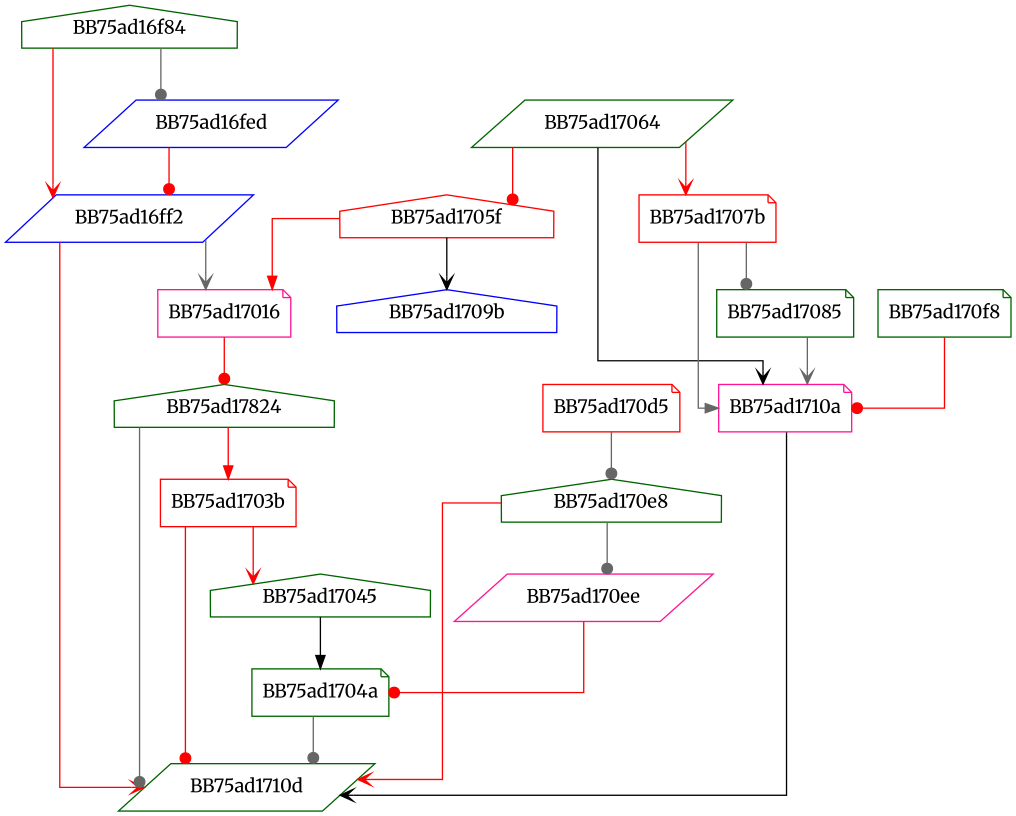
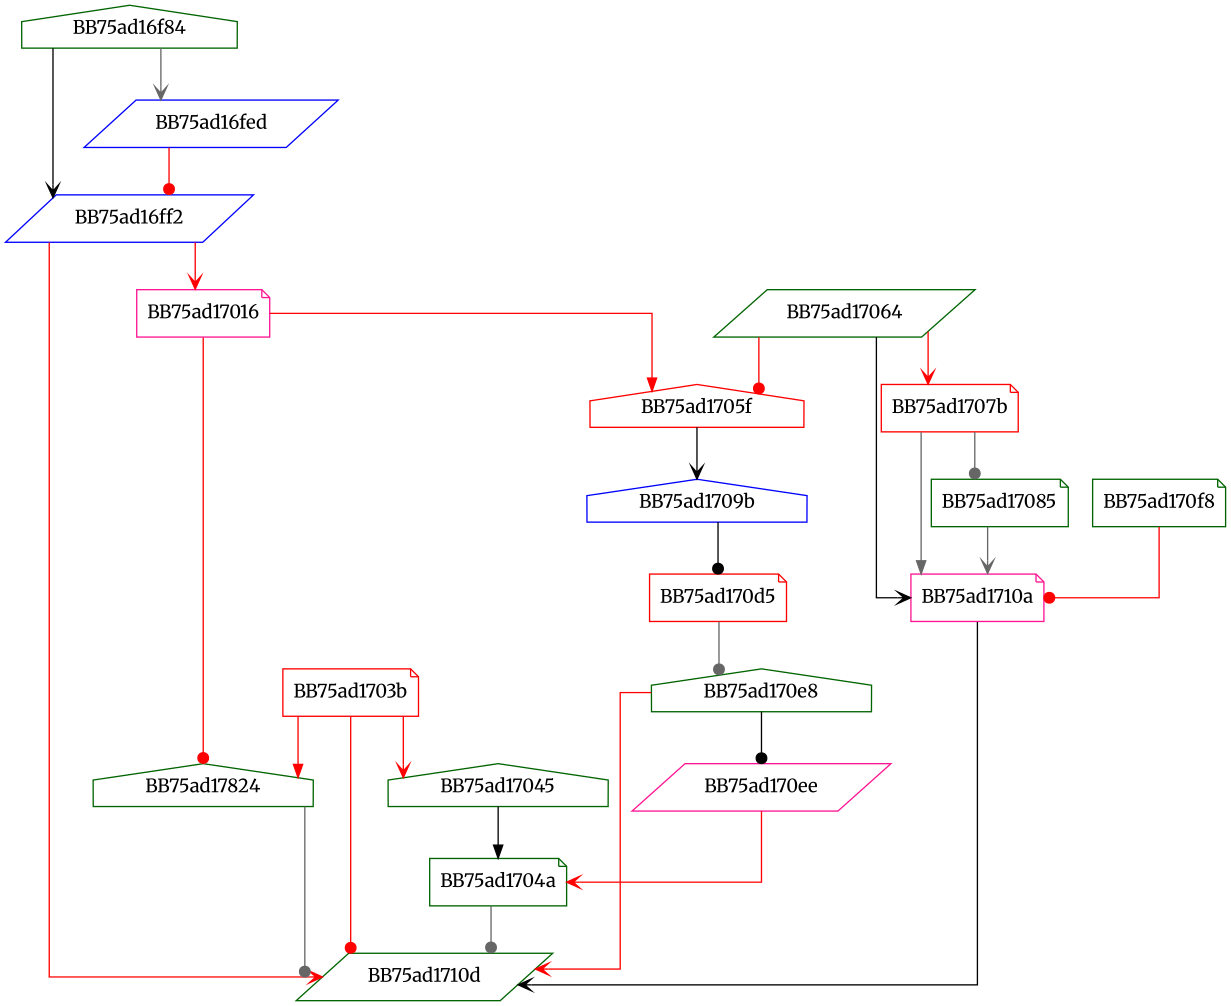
edge "BB75ad16f84" -> "BB75ad16fed": arrowhead dot -> vee
edge "BB75ad16f84" -> "BB75ad16ff2": color red -> black
edge "BB75ad1705f" -> "BB75ad17016": reversed
edge "BB75ad16ff2" -> "BB75ad17016": color gray40 -> red
edge "BB75ad17824" -> "BB75ad1703b": reversed
edge "BB75ad170e8" -> "BB75ad170ee": color gray40 -> black
edge "BB75ad1709b" -> "BB75ad170d5": added
edge "BB75ad170ee" -> "BB75ad1704a": arrowhead dot -> vee
